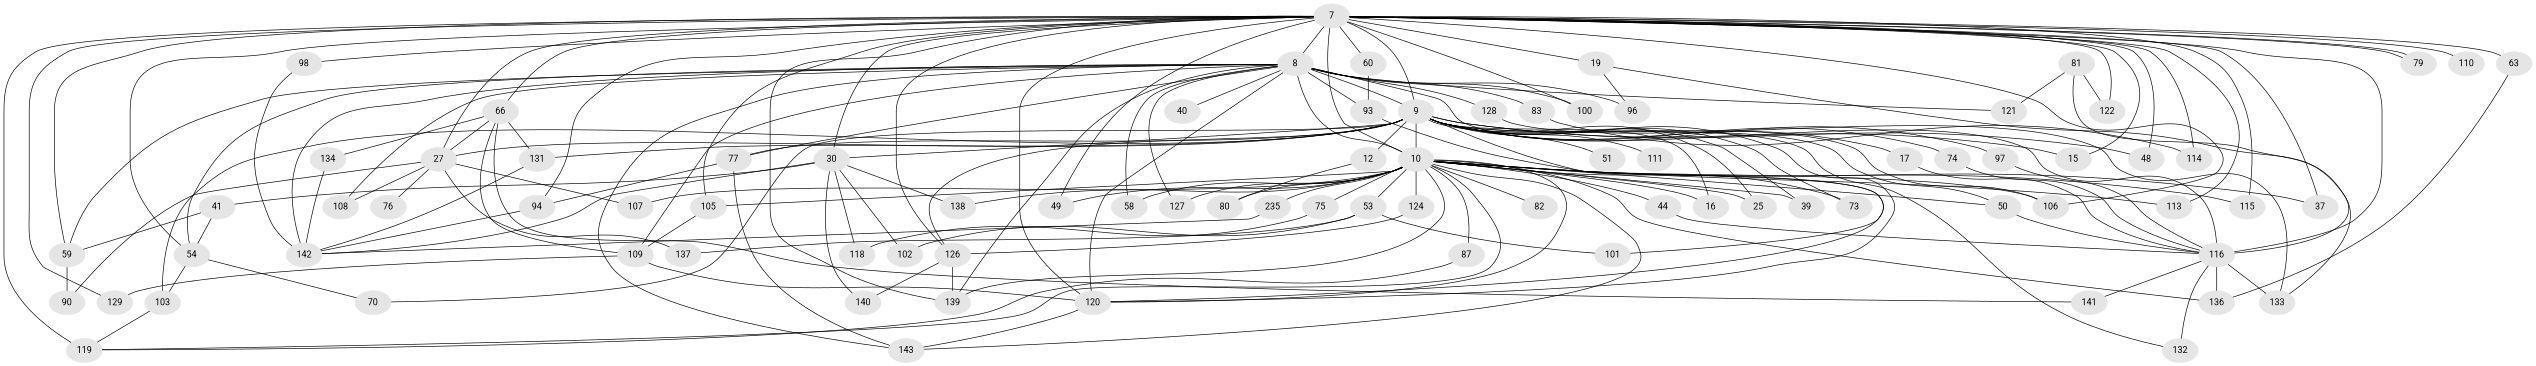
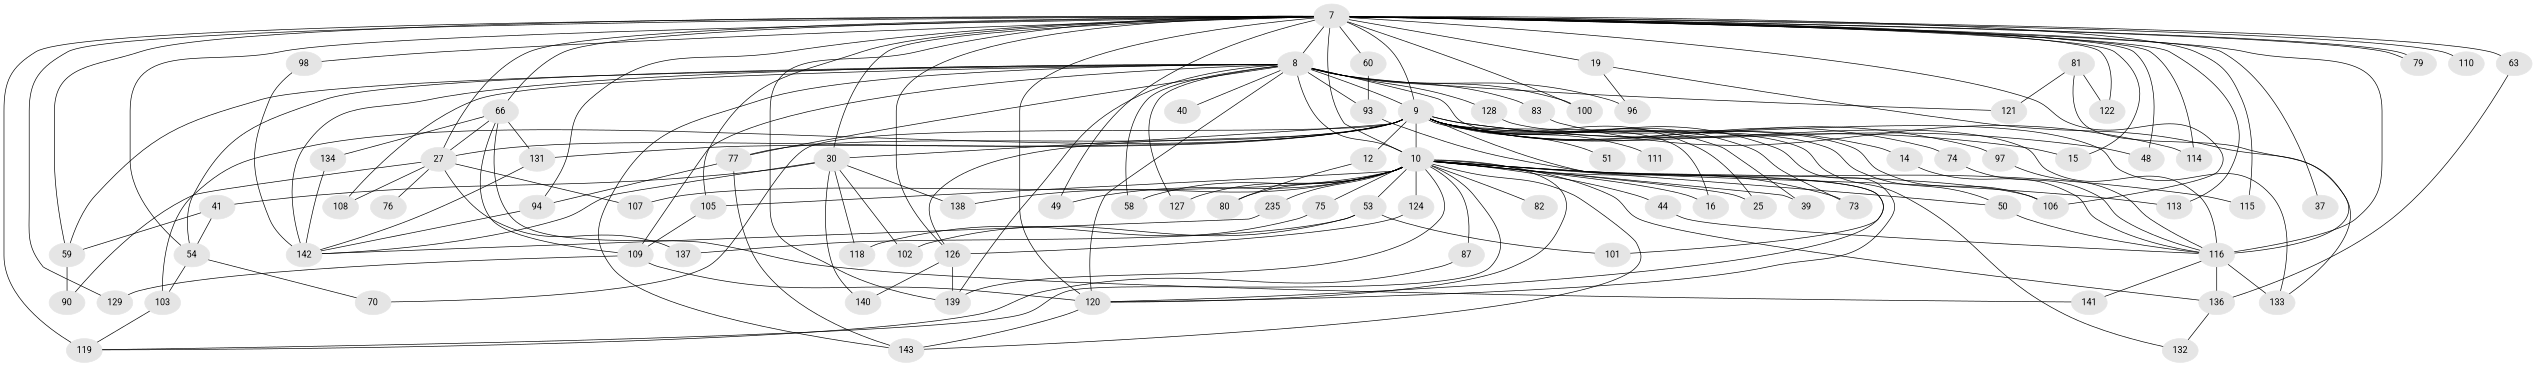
node "17": label "17" -> "14"
edge "10" -- "37": removed
edge "116" -- "132": now "136" -- "132"
